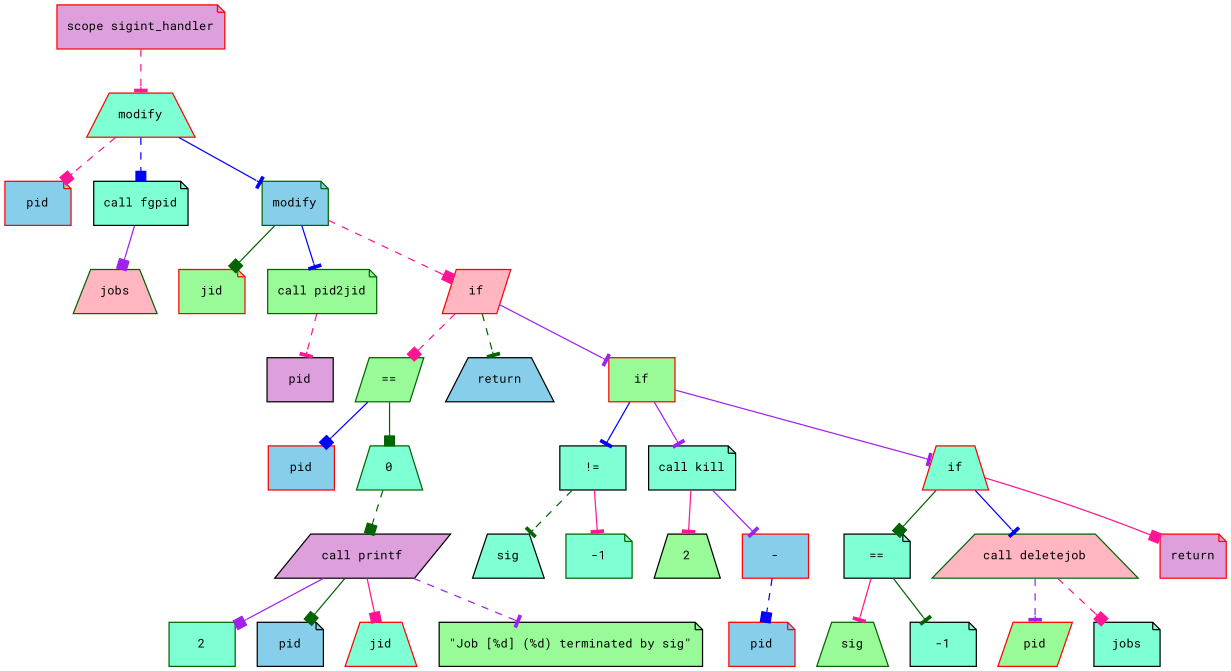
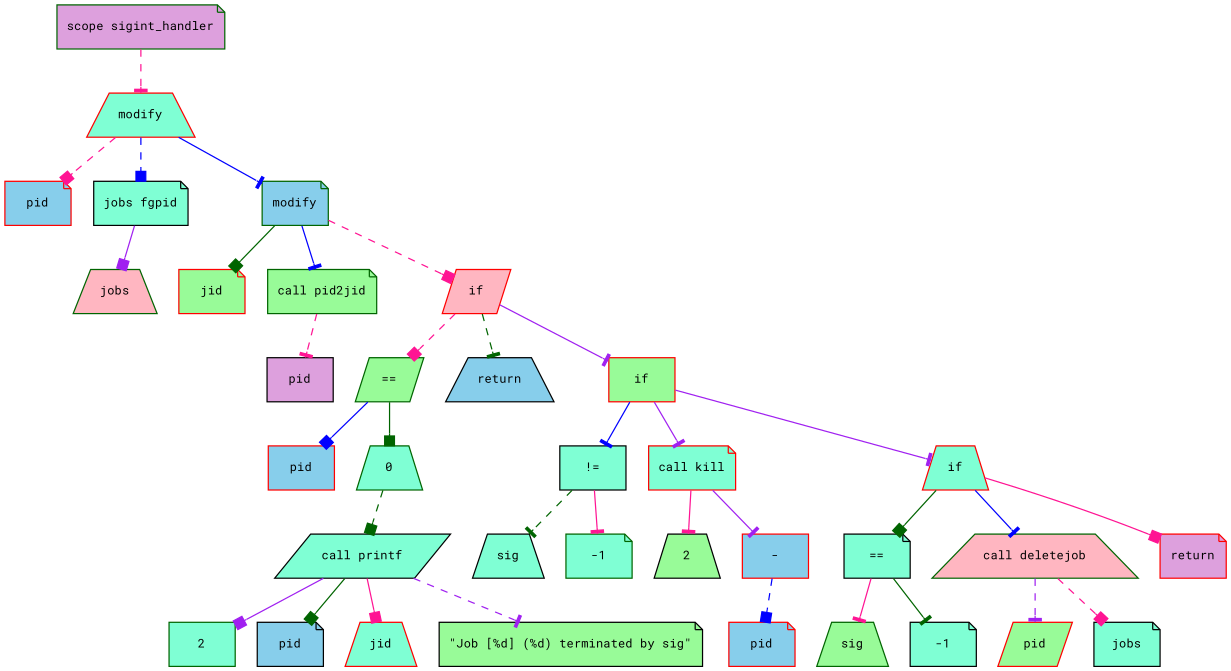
node "scope sigint_handler": color red -> darkgreen
node "call fgpid": label "call fgpid" -> "jobs fgpid"
node "call kill": color black -> red
node "call printf": fillcolor plum -> aquamarine
